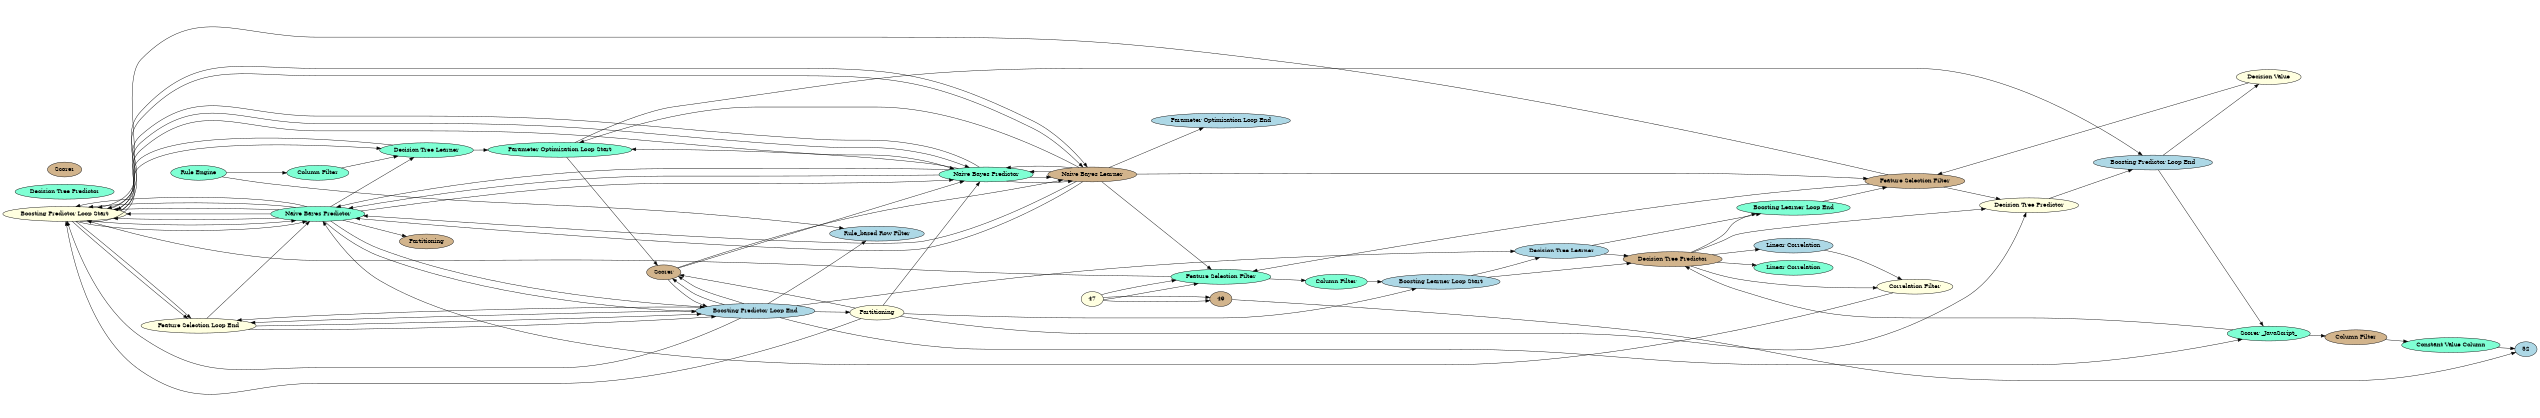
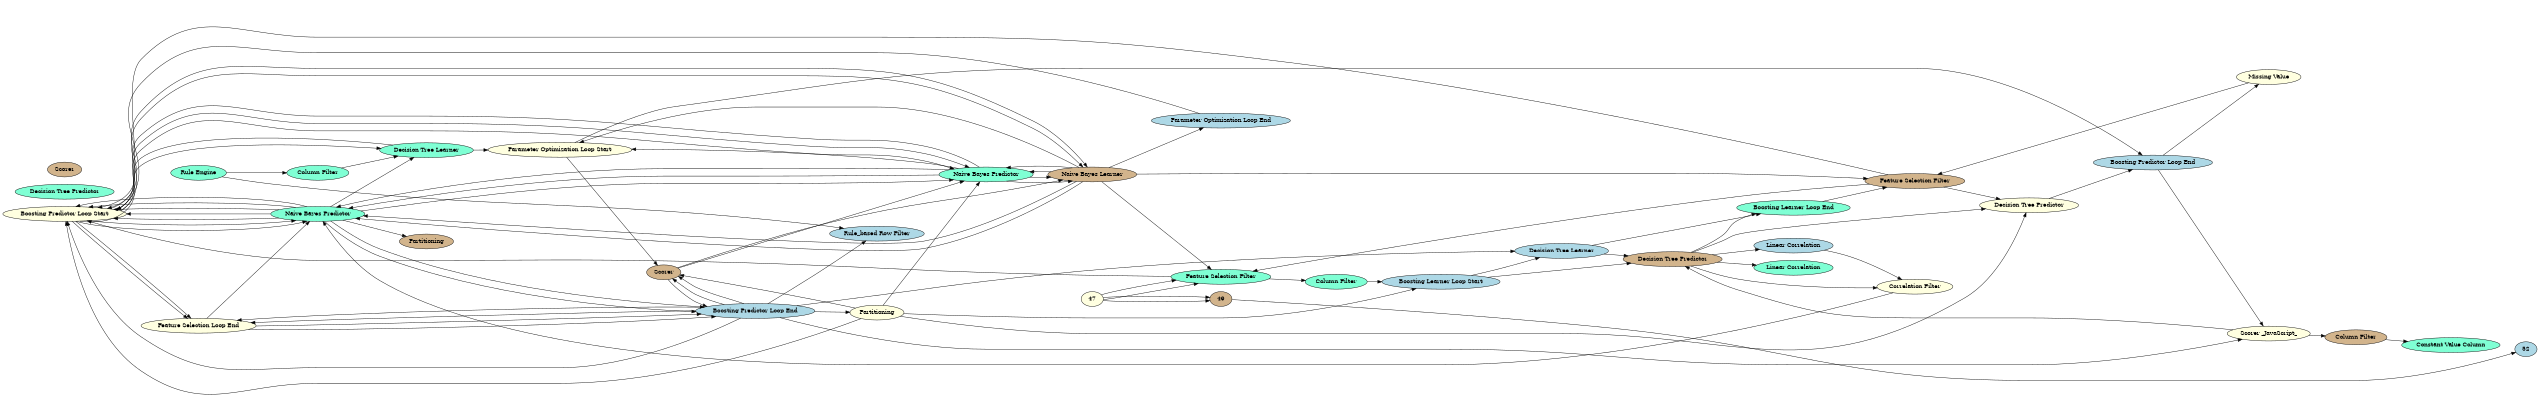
edge "Parameter Optimization Loop End" -> "Boosting Predictor Loop Start": added
node "Decision Value": label "Decision Value" -> "Missing Value"
node "Parameter Optimization Loop Start": fillcolor aquamarine -> lightyellow
node "Scorer _JavaScript_": fillcolor aquamarine -> lightyellow
edge "Constant Value Column" -> "52": removed
